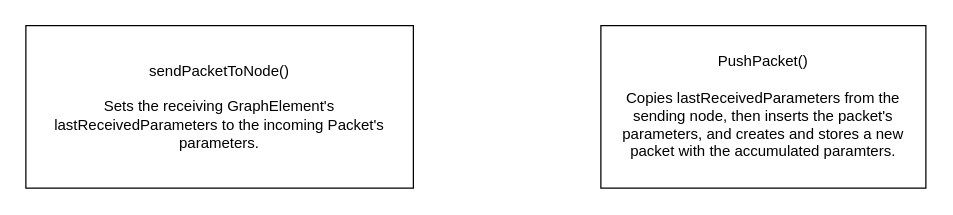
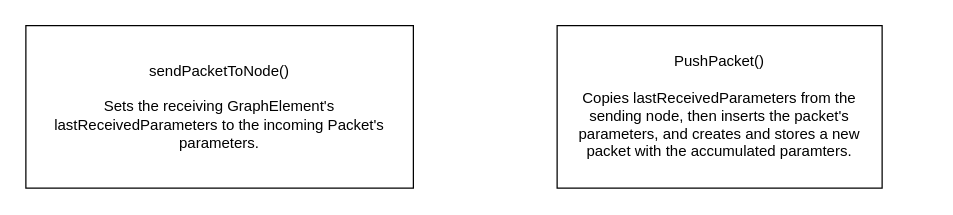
node "PushPacket() Copies lastReceivedParameters from the sending node, then inserts the packet's parameters, and creates and stores a new packet with the accumulated paramters.": moved (763, 107) -> (719, 107)
